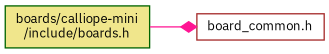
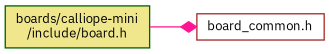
node "boards/calliope-mini /include/boards.h": label "boards/calliope-mini /include/boards.h" -> "boards/calliope-mini /include/board.h"
